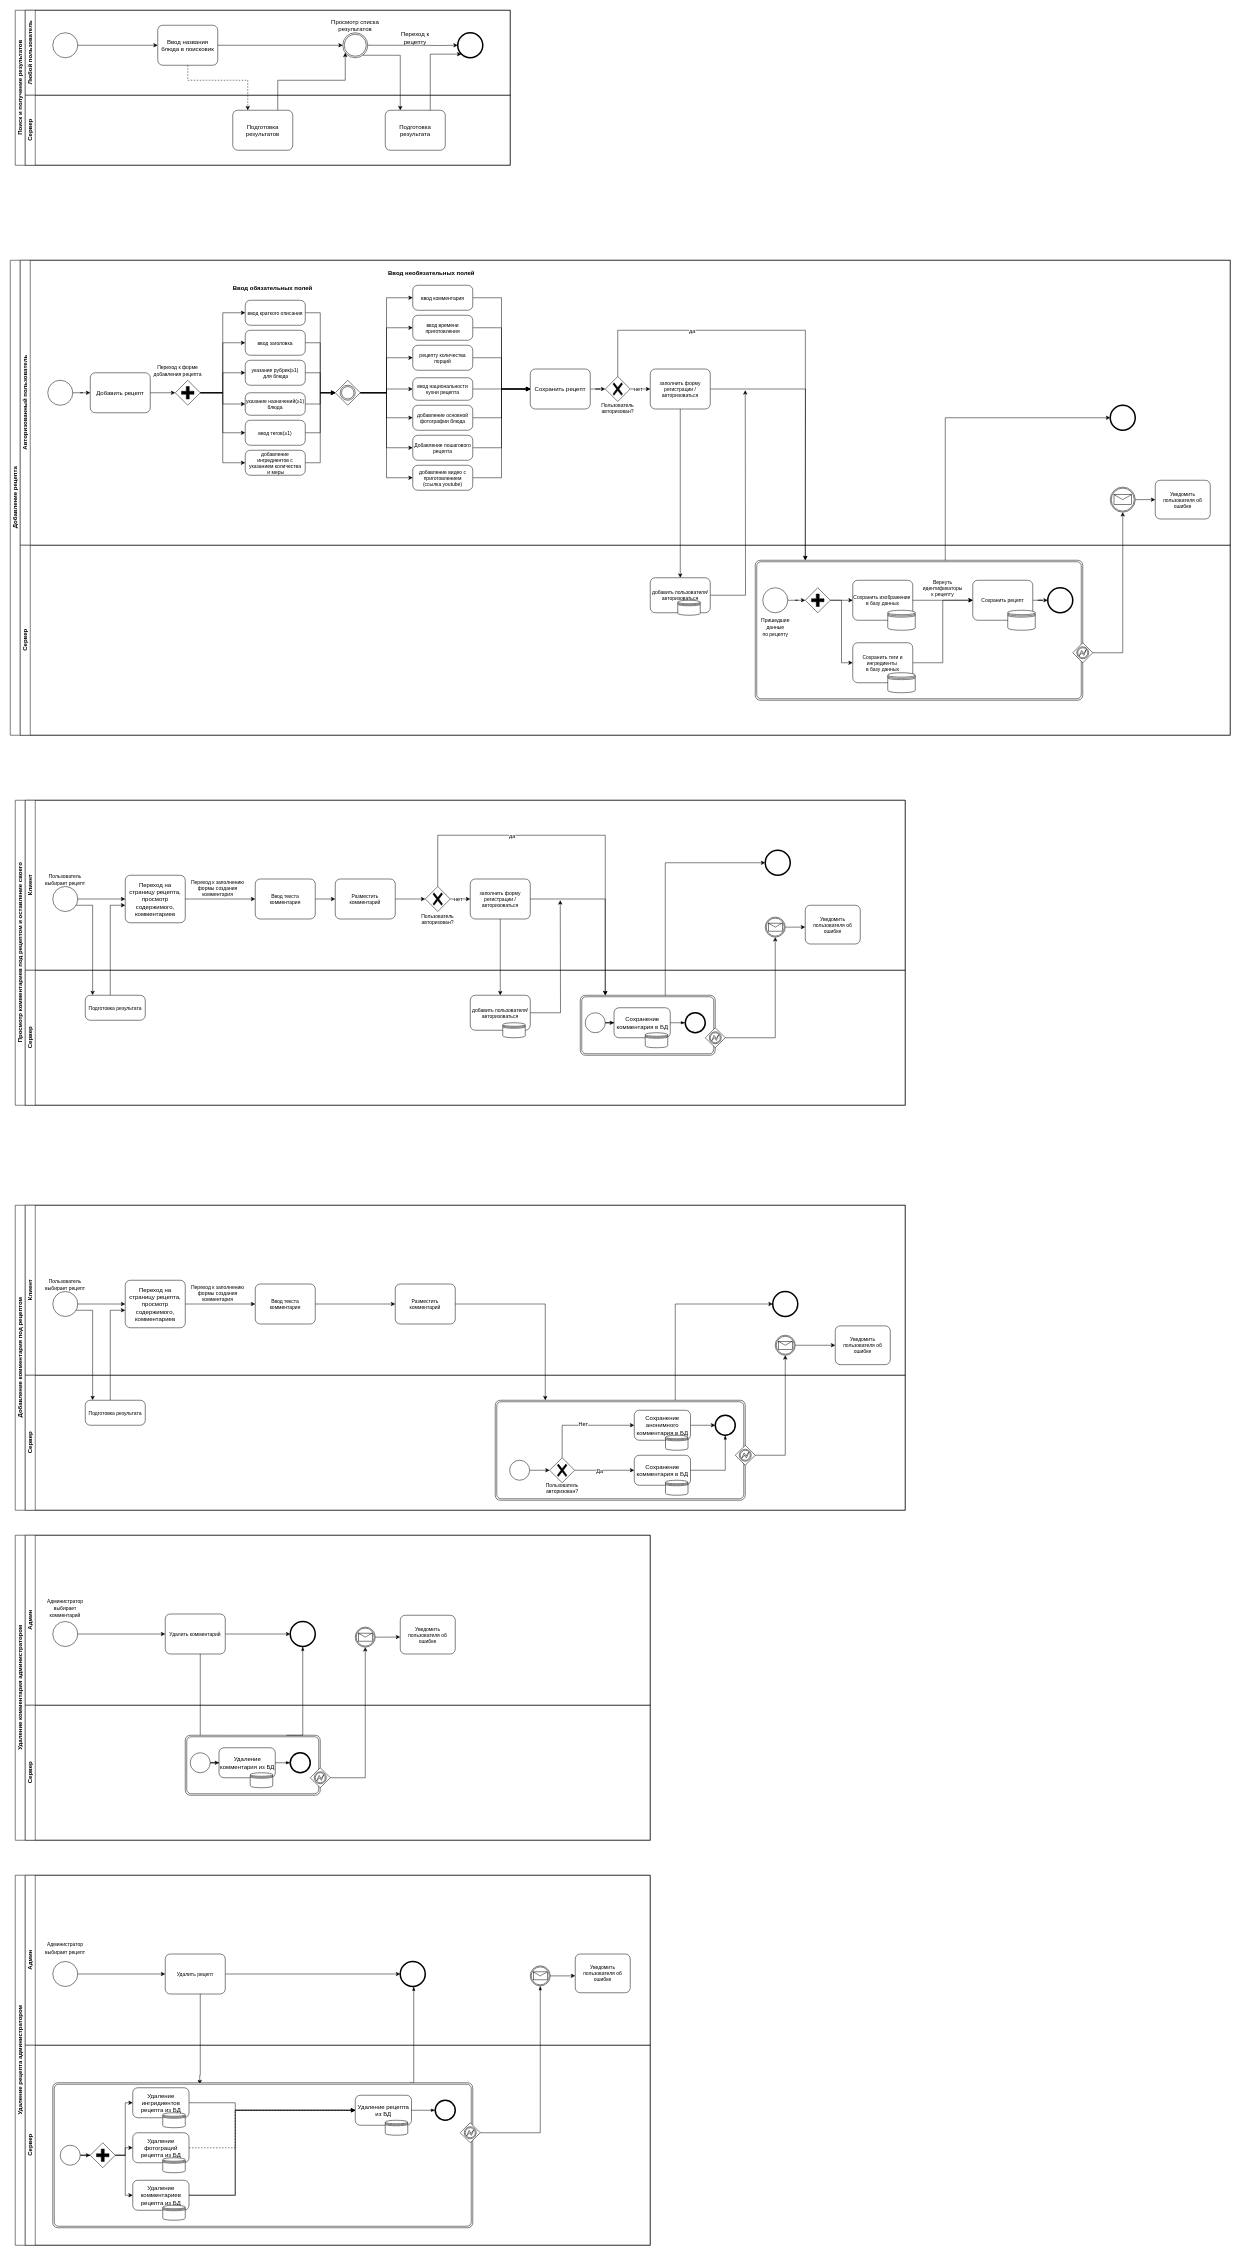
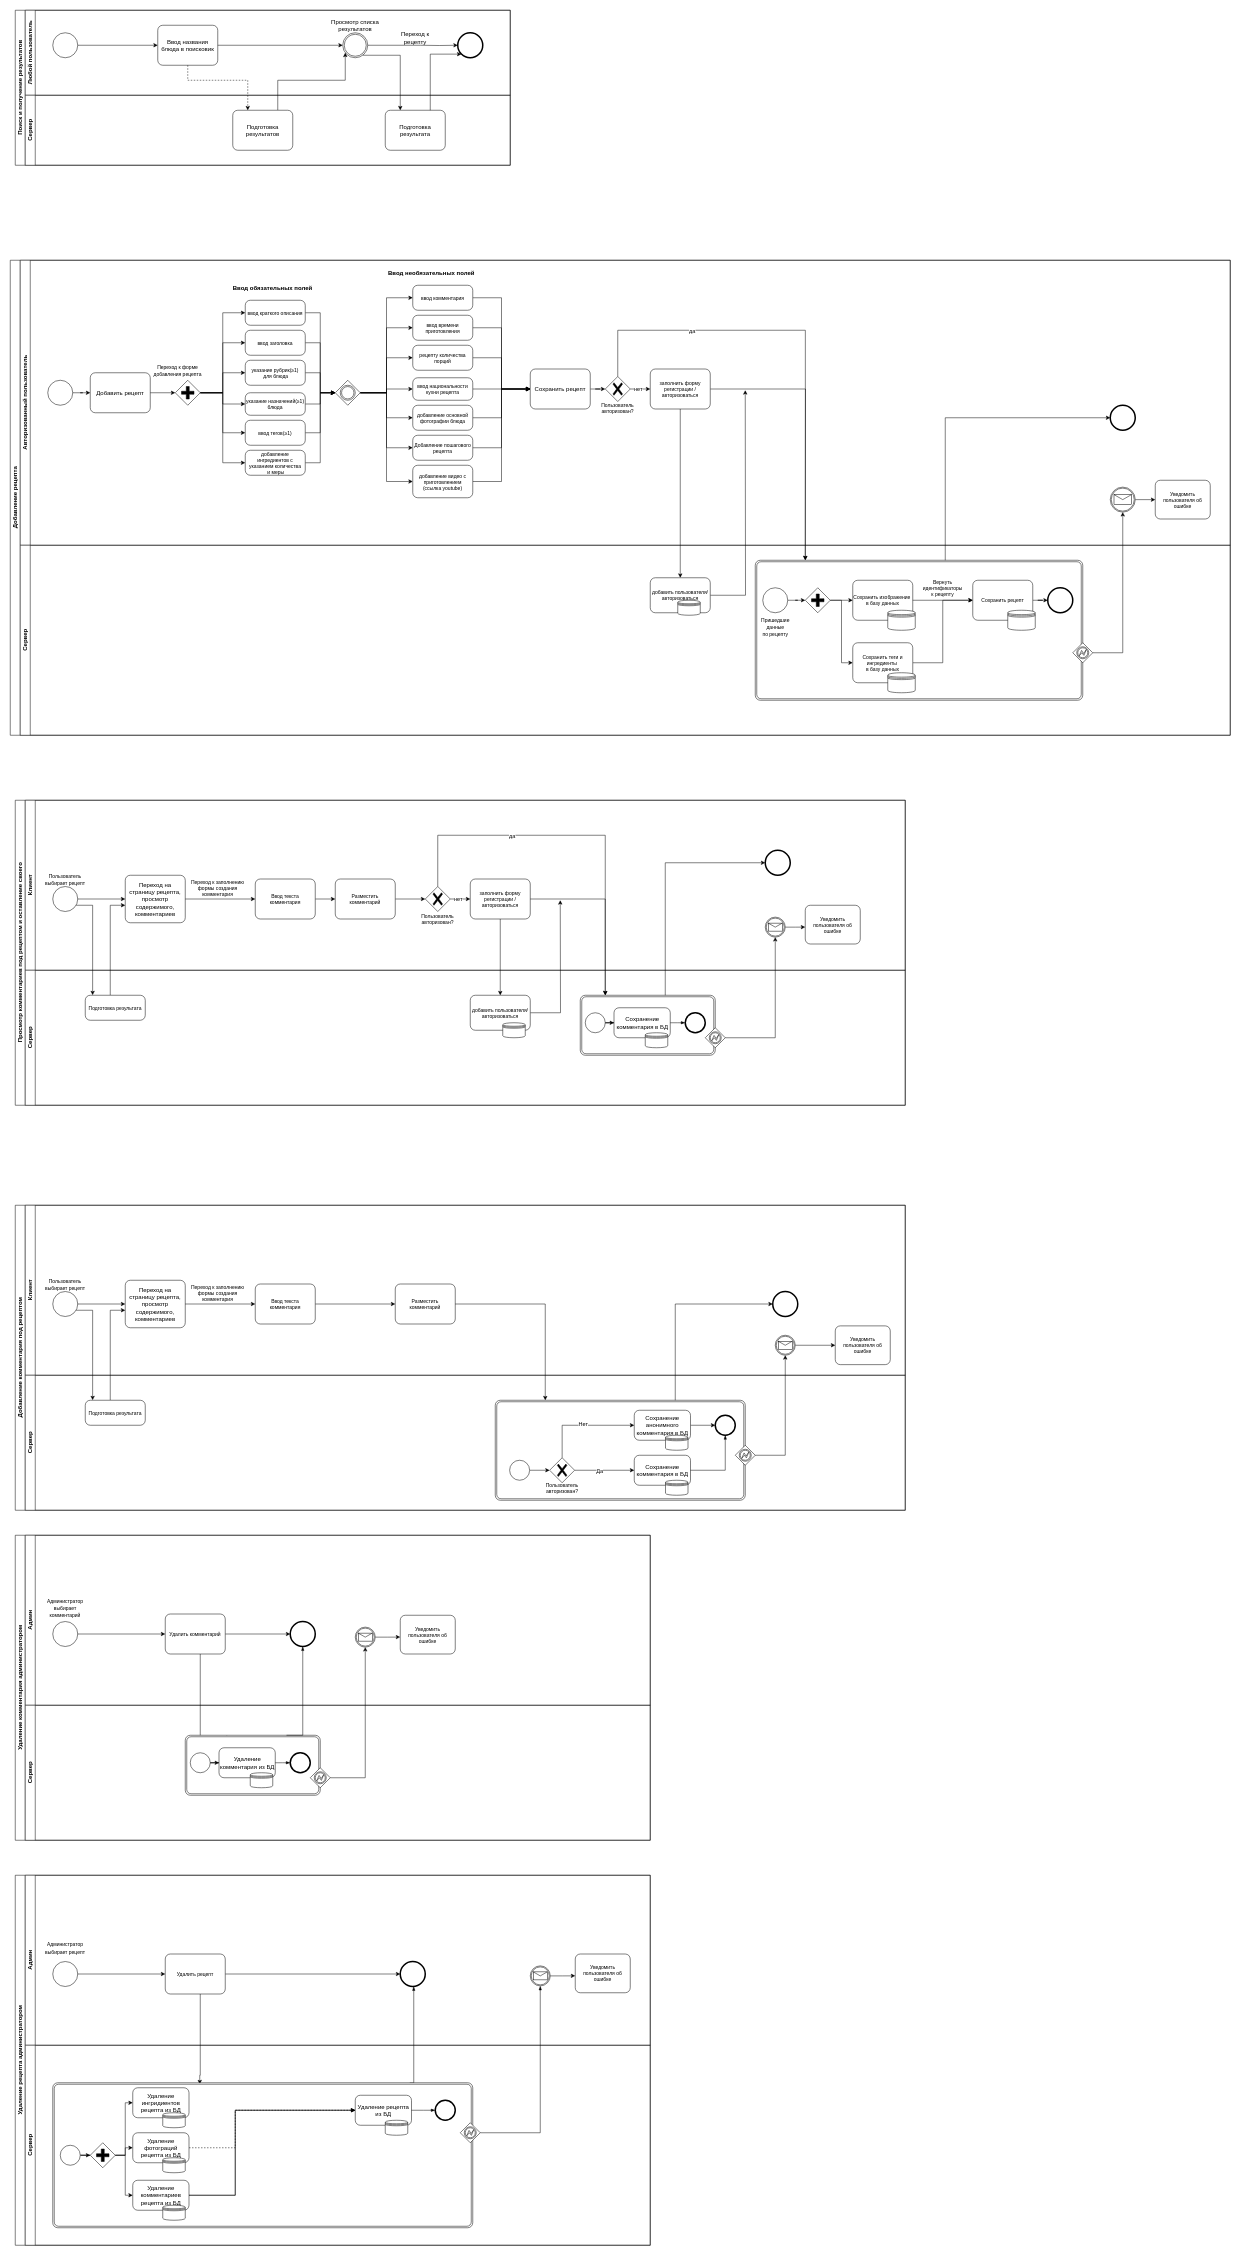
node "добавление видео с приготовлением (ссылка youtube)": size 60x25 -> 60x33
edge "Удаление ингридиентов рецепта из БД" -> "Удаление рецепта из БД": removed
